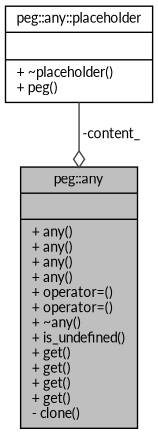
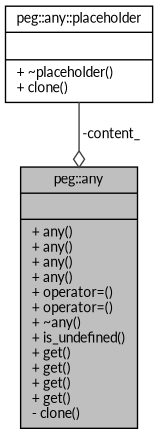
node "peg::any::placeholder": text "+ peg()" -> "+ clone()"
